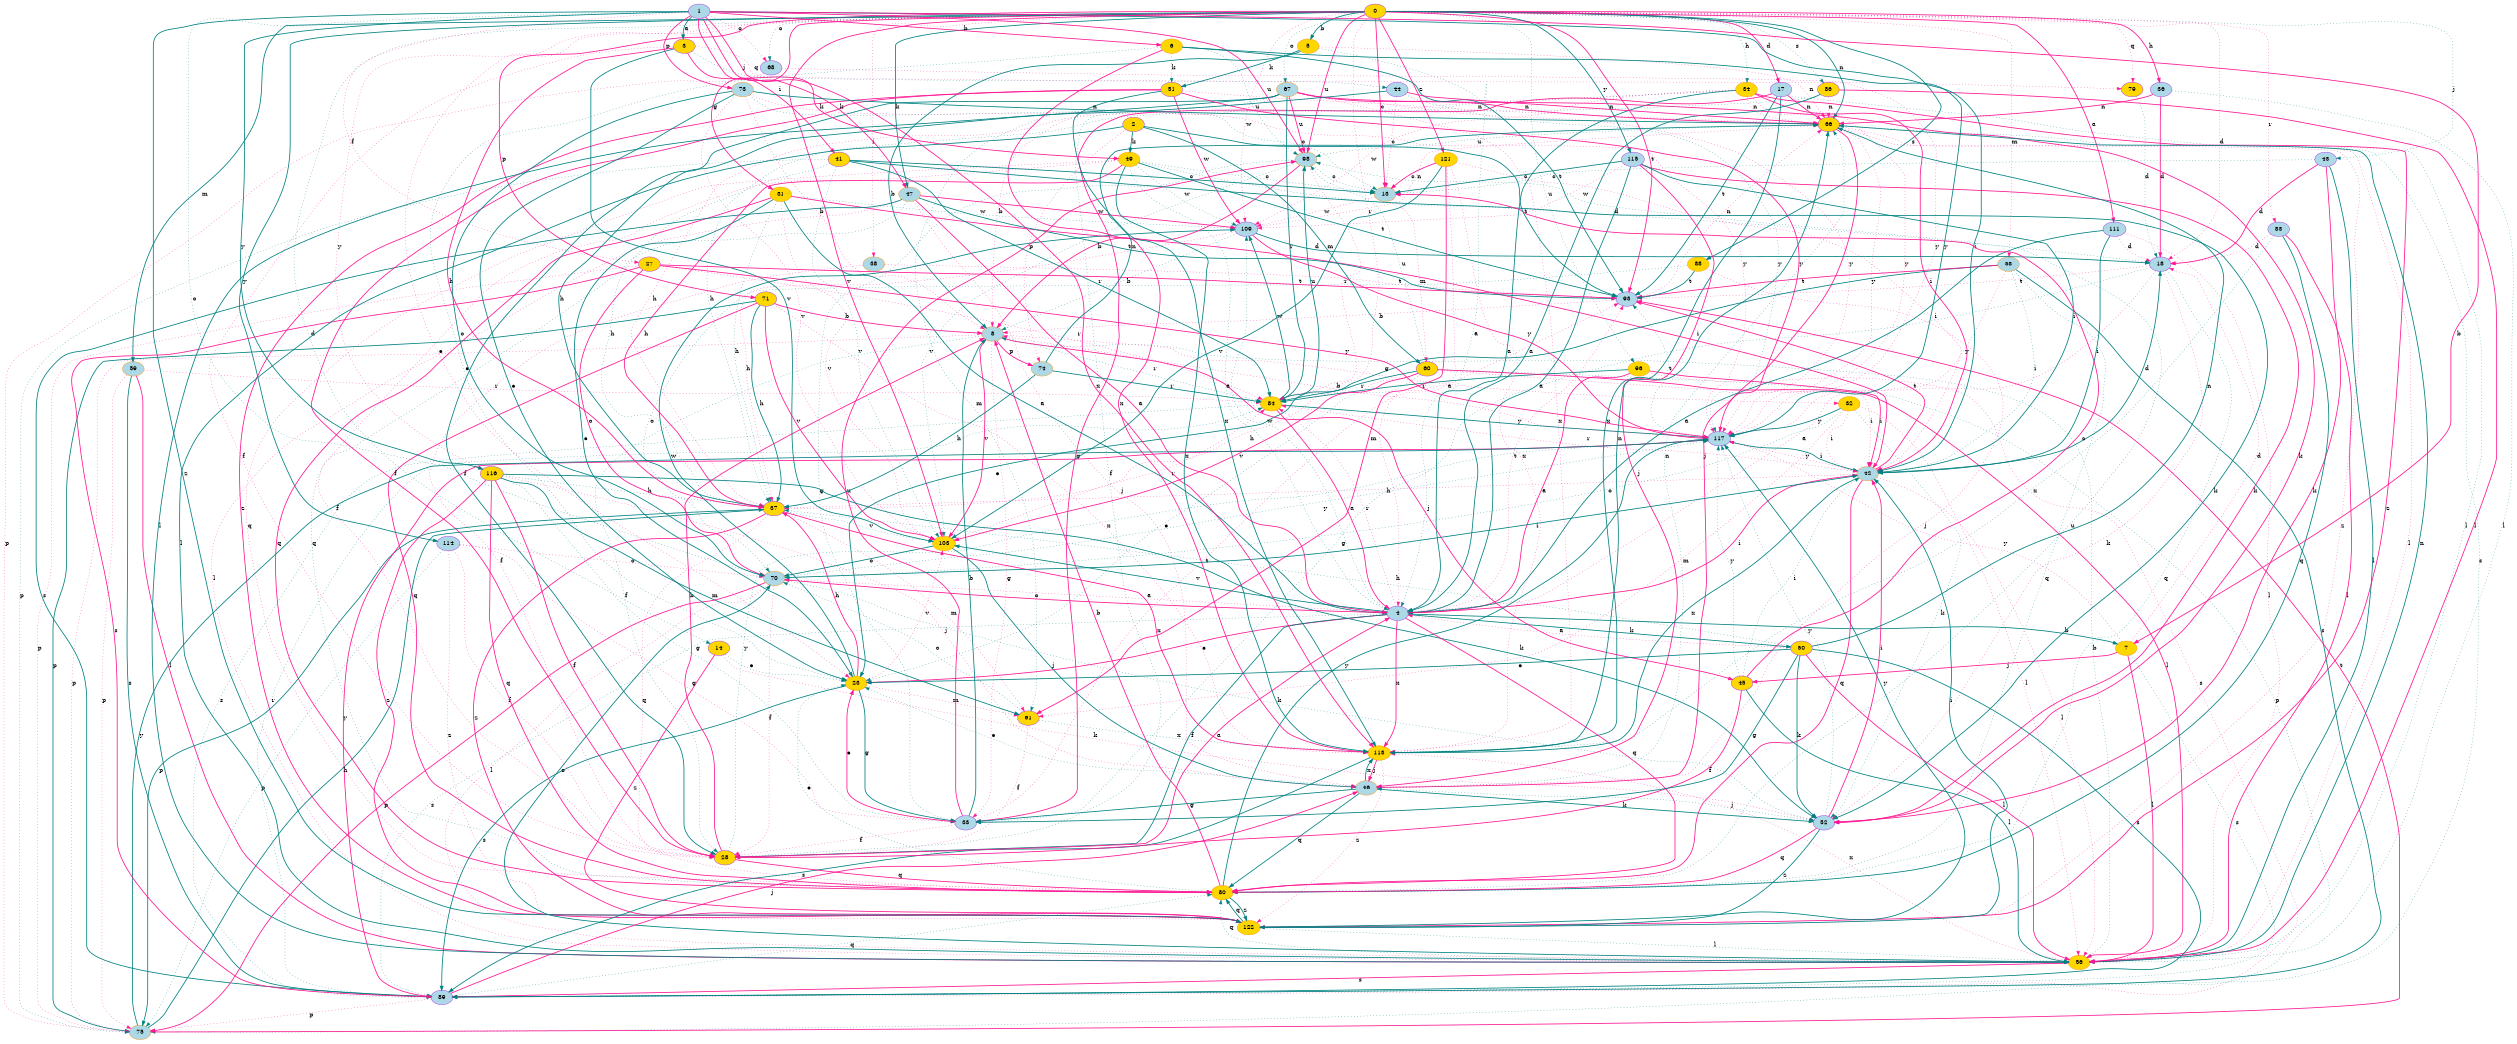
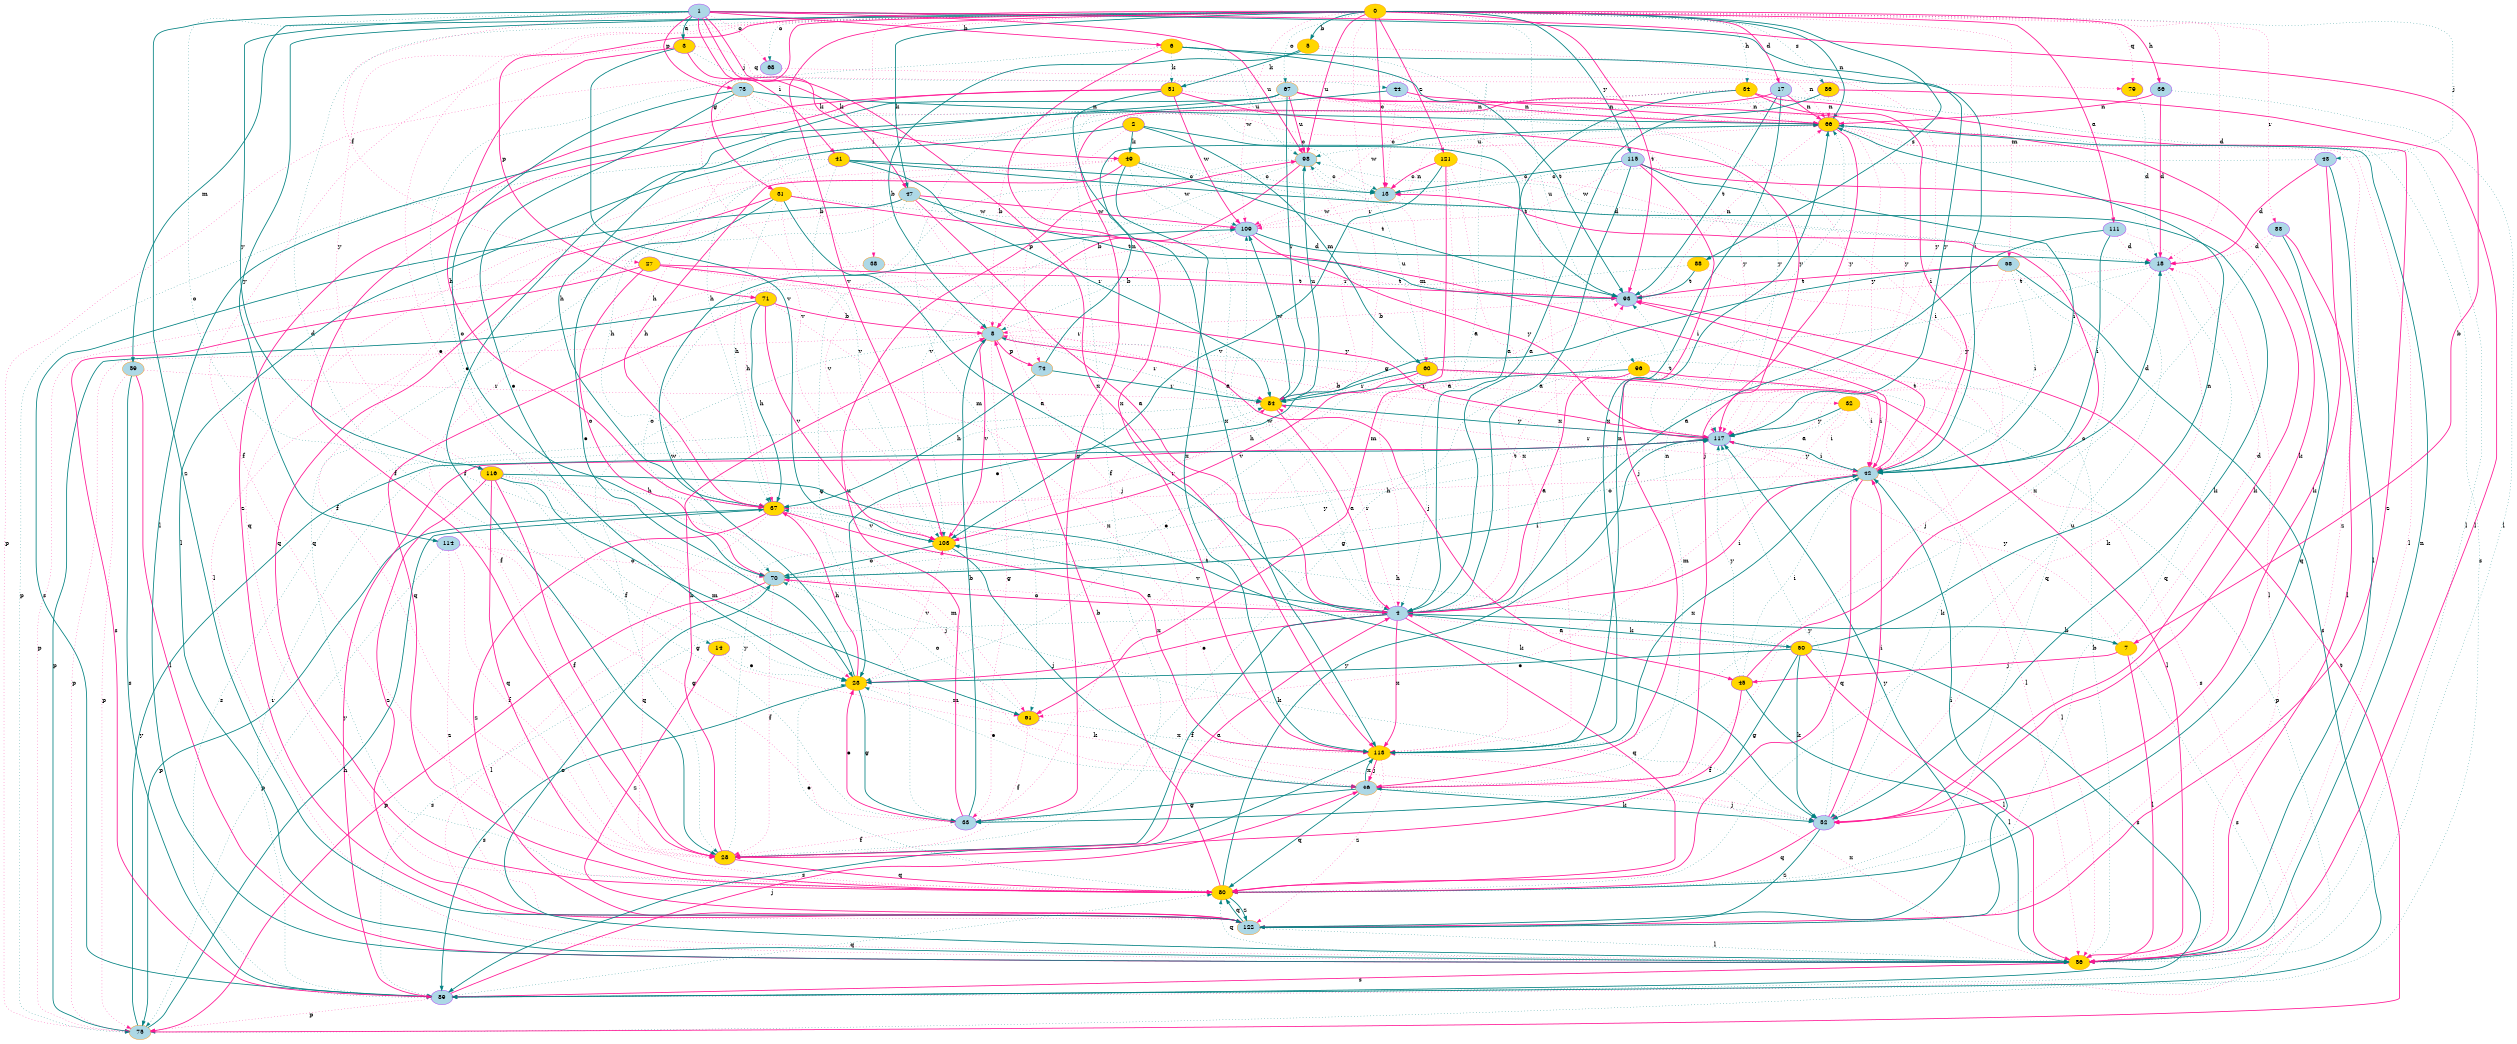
node "0": color purple -> darkorange
node "122": fillcolor gold -> lightblue
